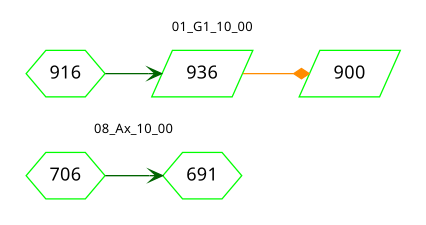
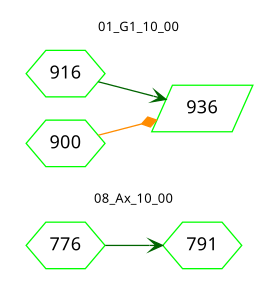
edge "936" -> "900": reversed
node "900": shape parallelogram -> hexagon
node "706": label "706" -> "776"
node "691": label "691" -> "791"
